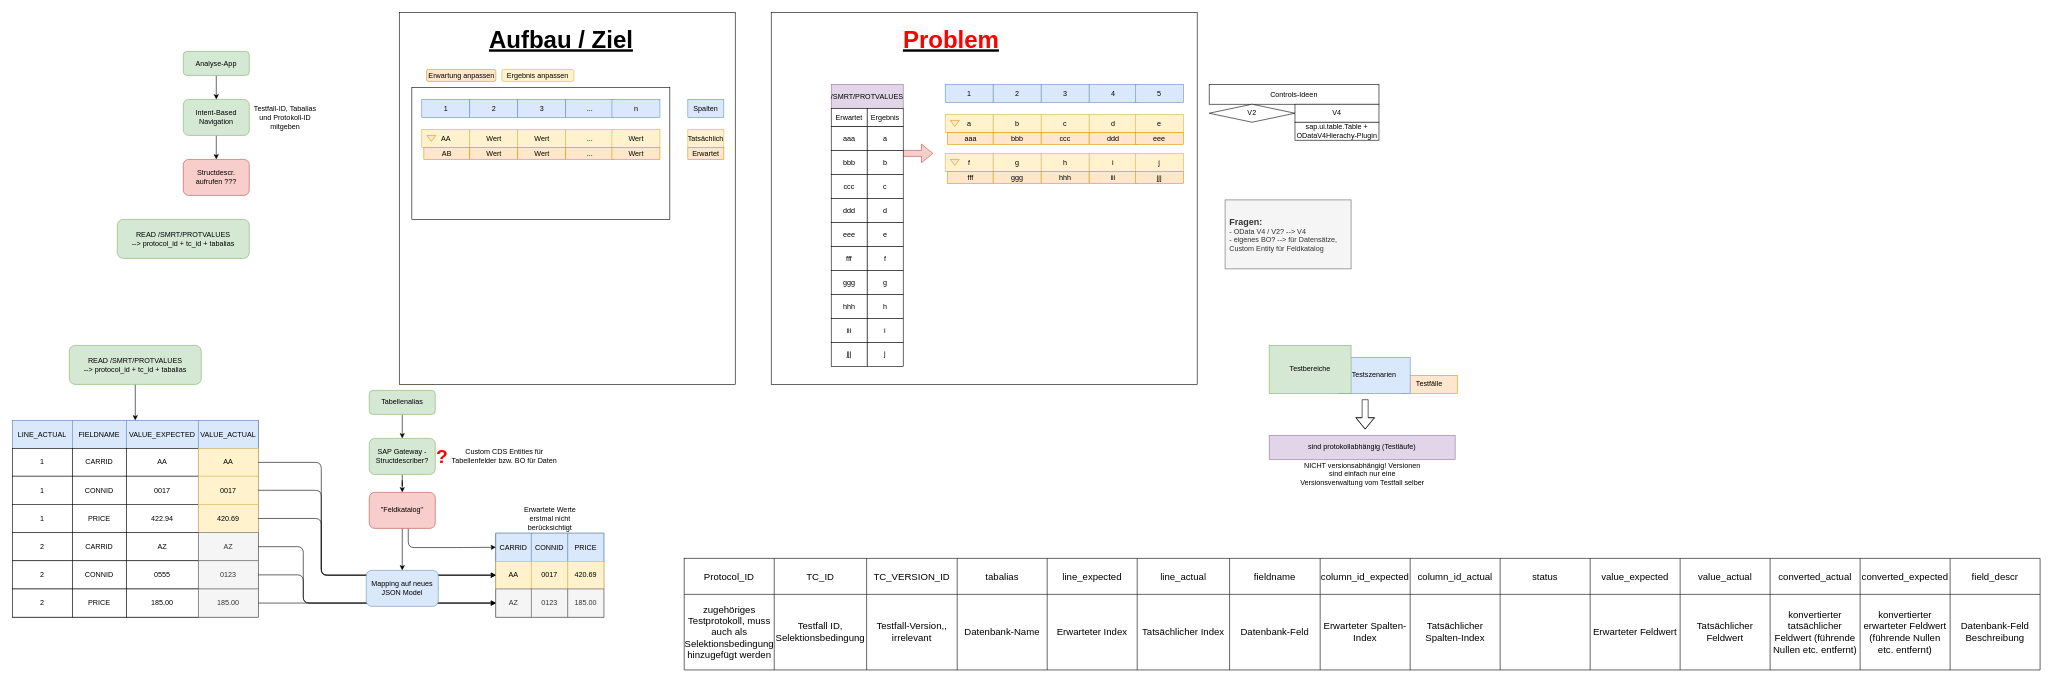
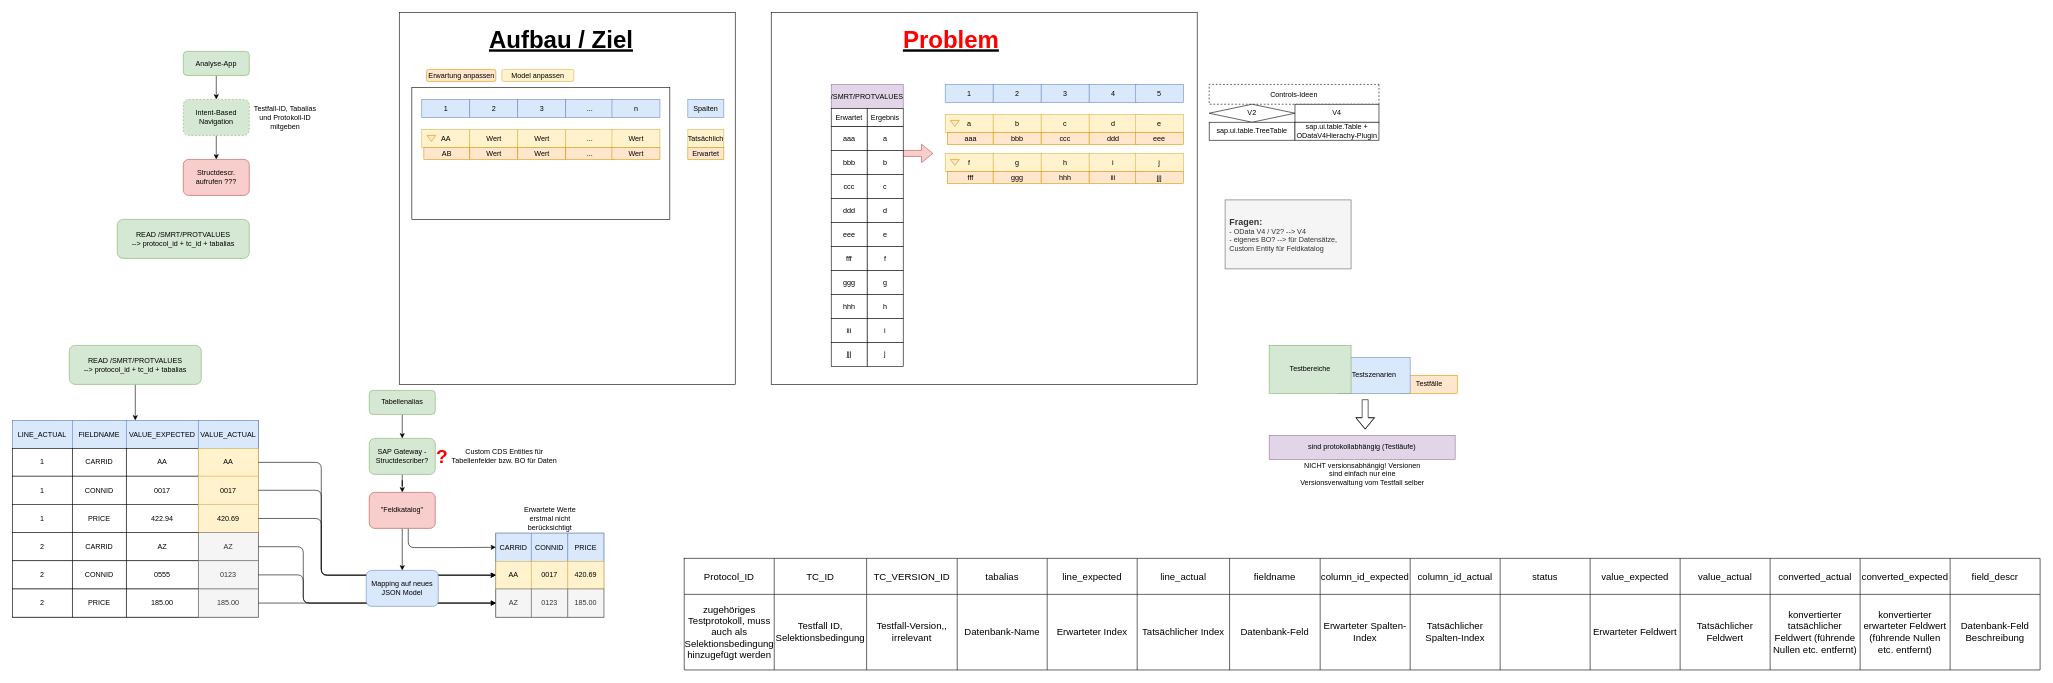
node "Ergebnis anpassen": label "Ergebnis anpassen" -> "Model anpassen"
node "Controls-Ideen": style solid -> dashed
node "Intent-Based Navigation": style solid -> dashed
node "sap.ui.table.TreeTable": added
